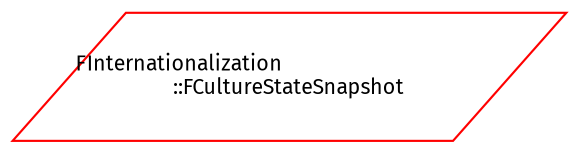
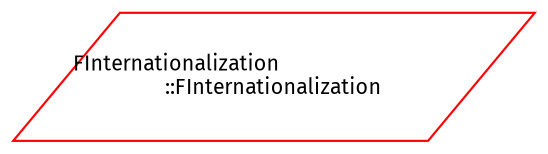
node "FInternationalization ::FCultureStateSnapshot": label "FInternationalization ::FCultureStateSnapshot" -> "FInternationalization ::FInternationalization"
